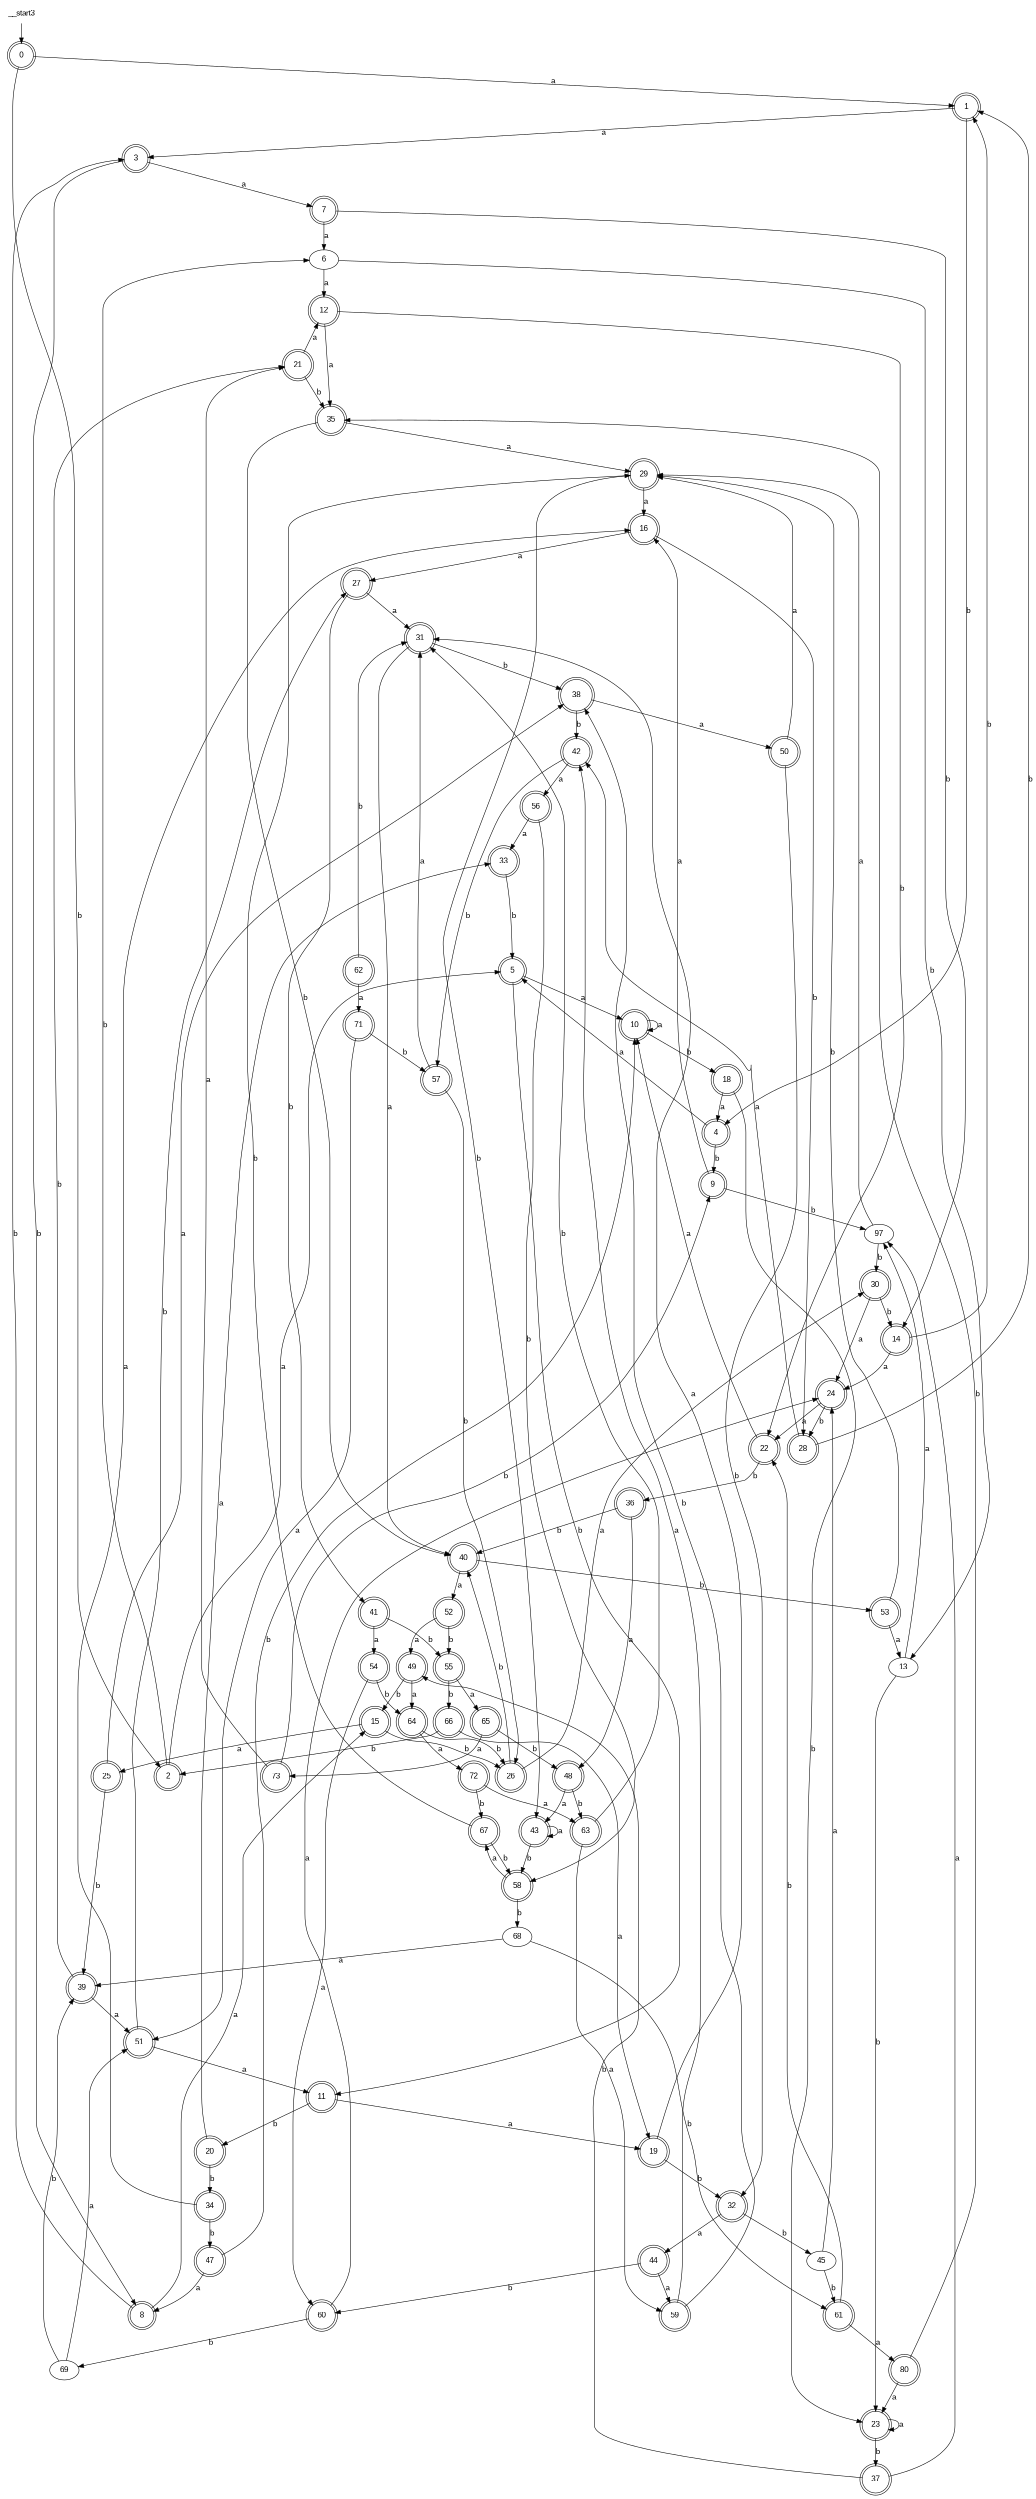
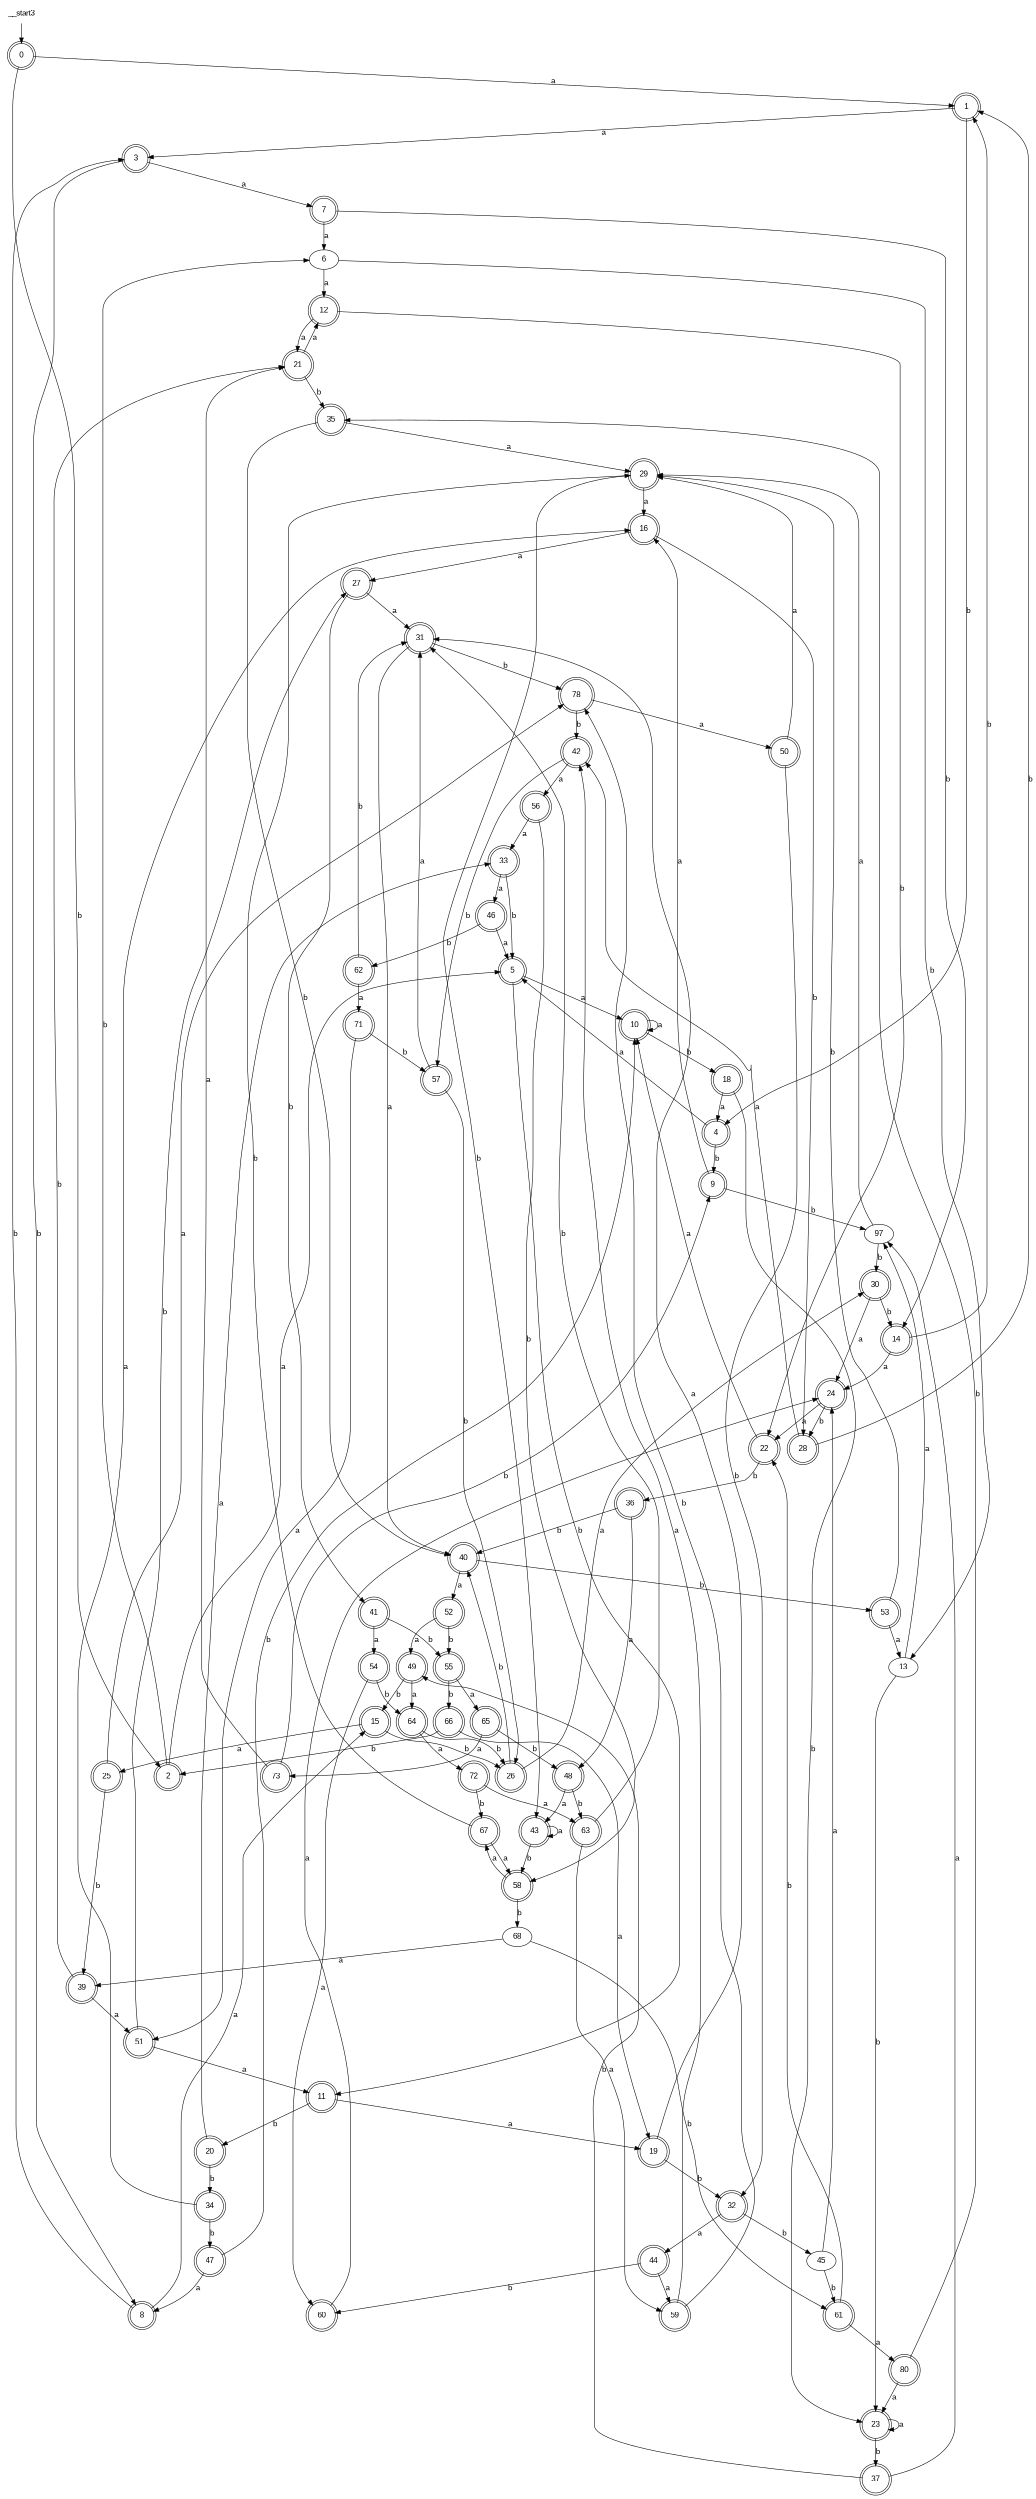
edge "12" -> "35": now "12" -> "21"
node "38": label "38" -> "78"
node "46": added
edge "67" -> "58": label "b" -> "a"
node "69": removed
